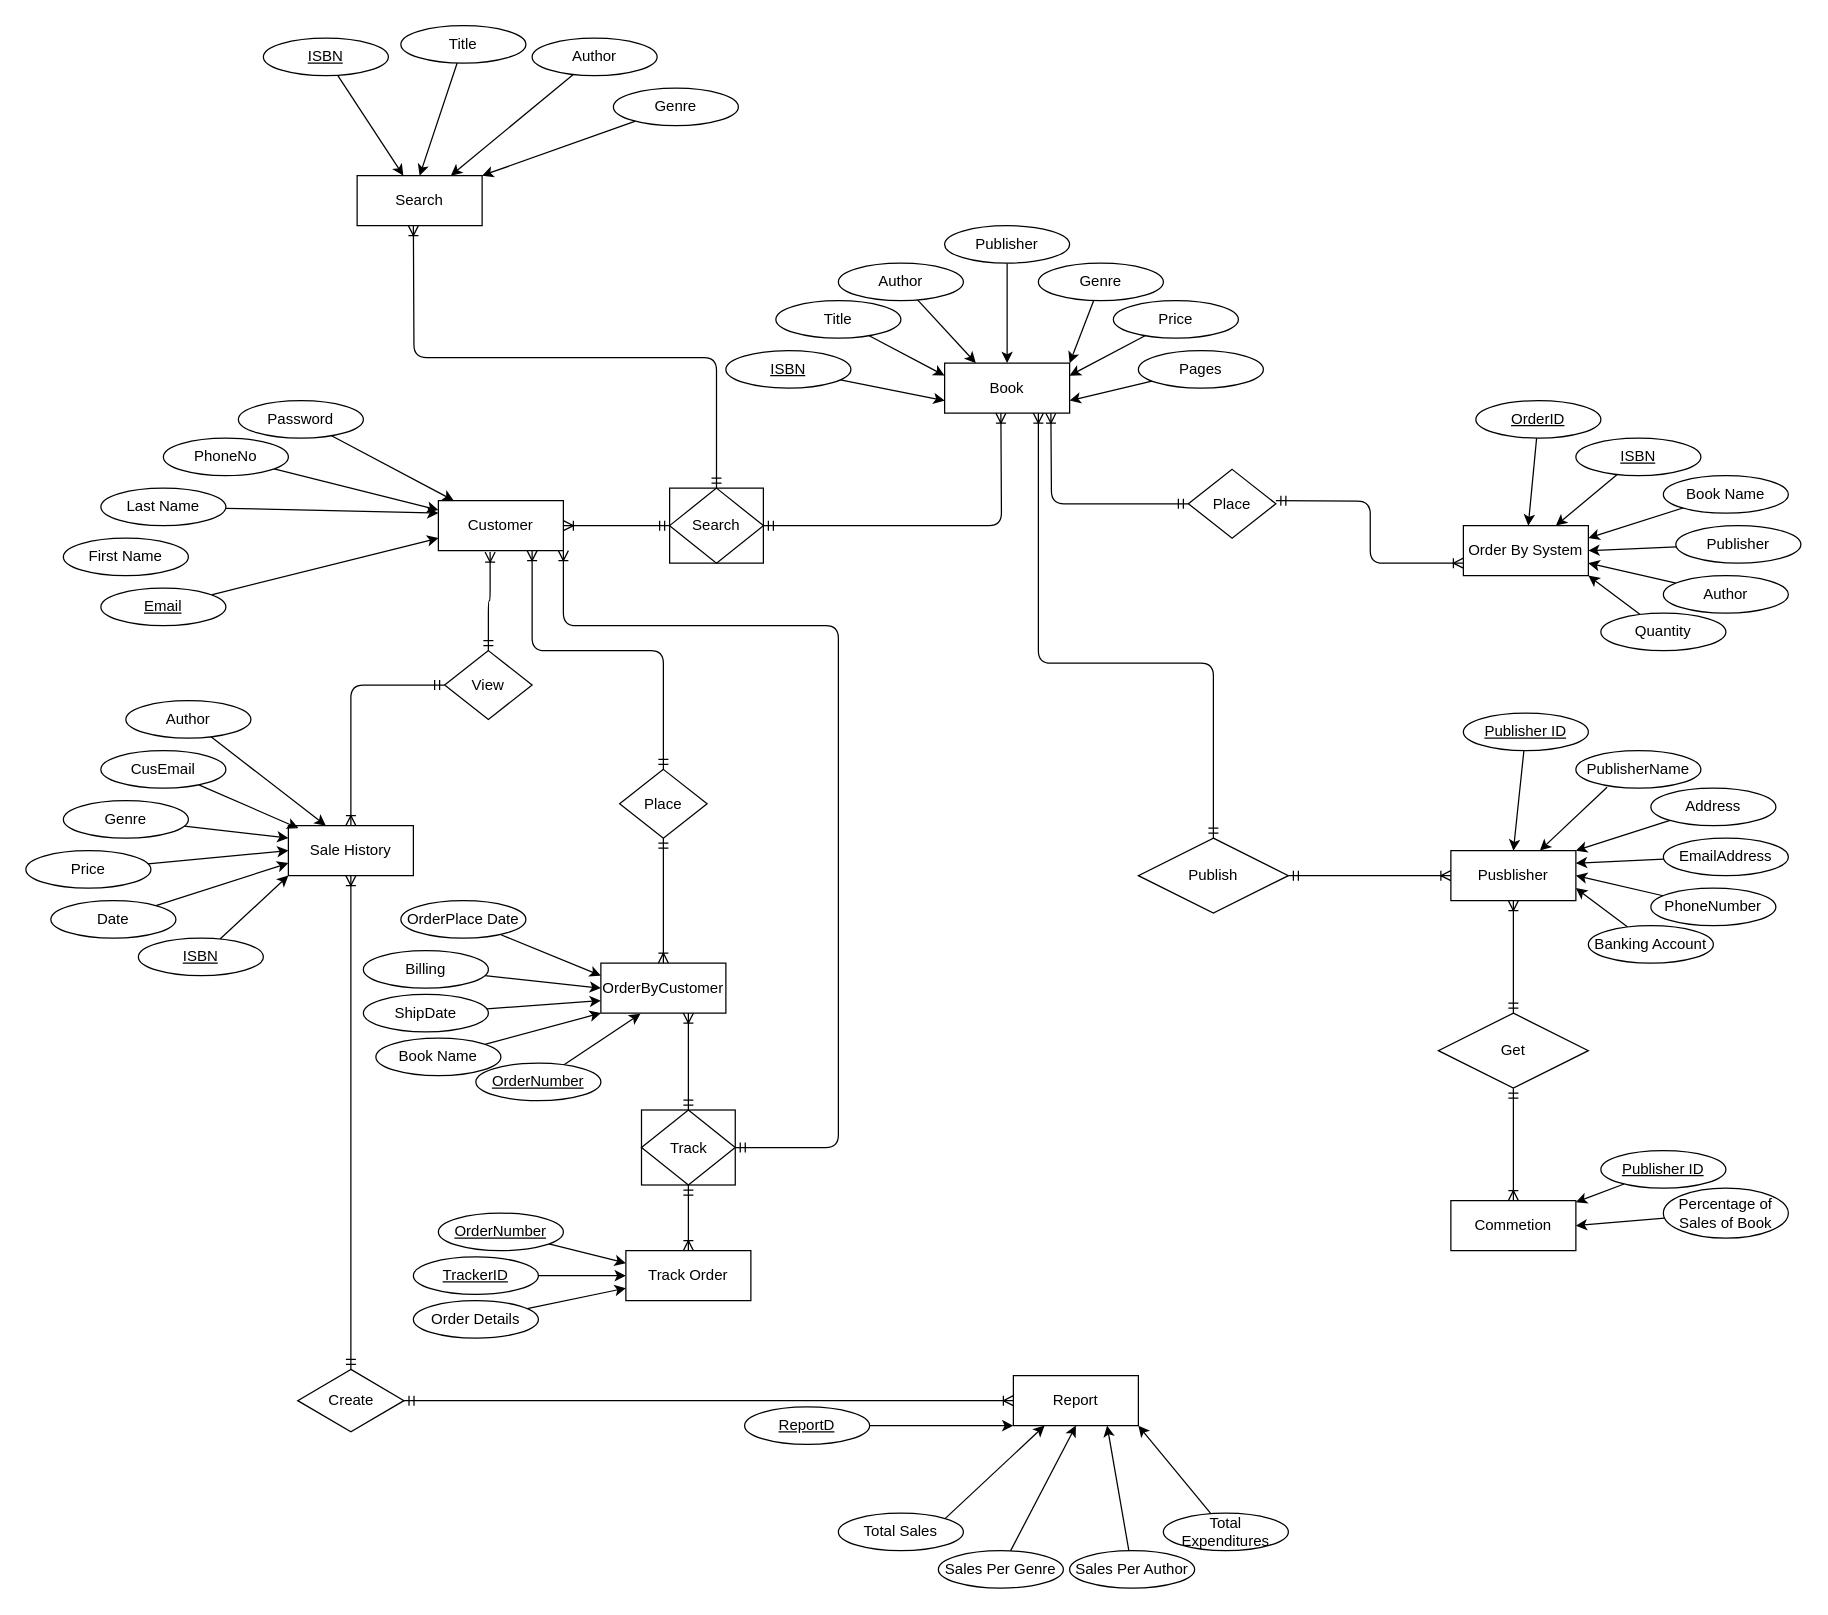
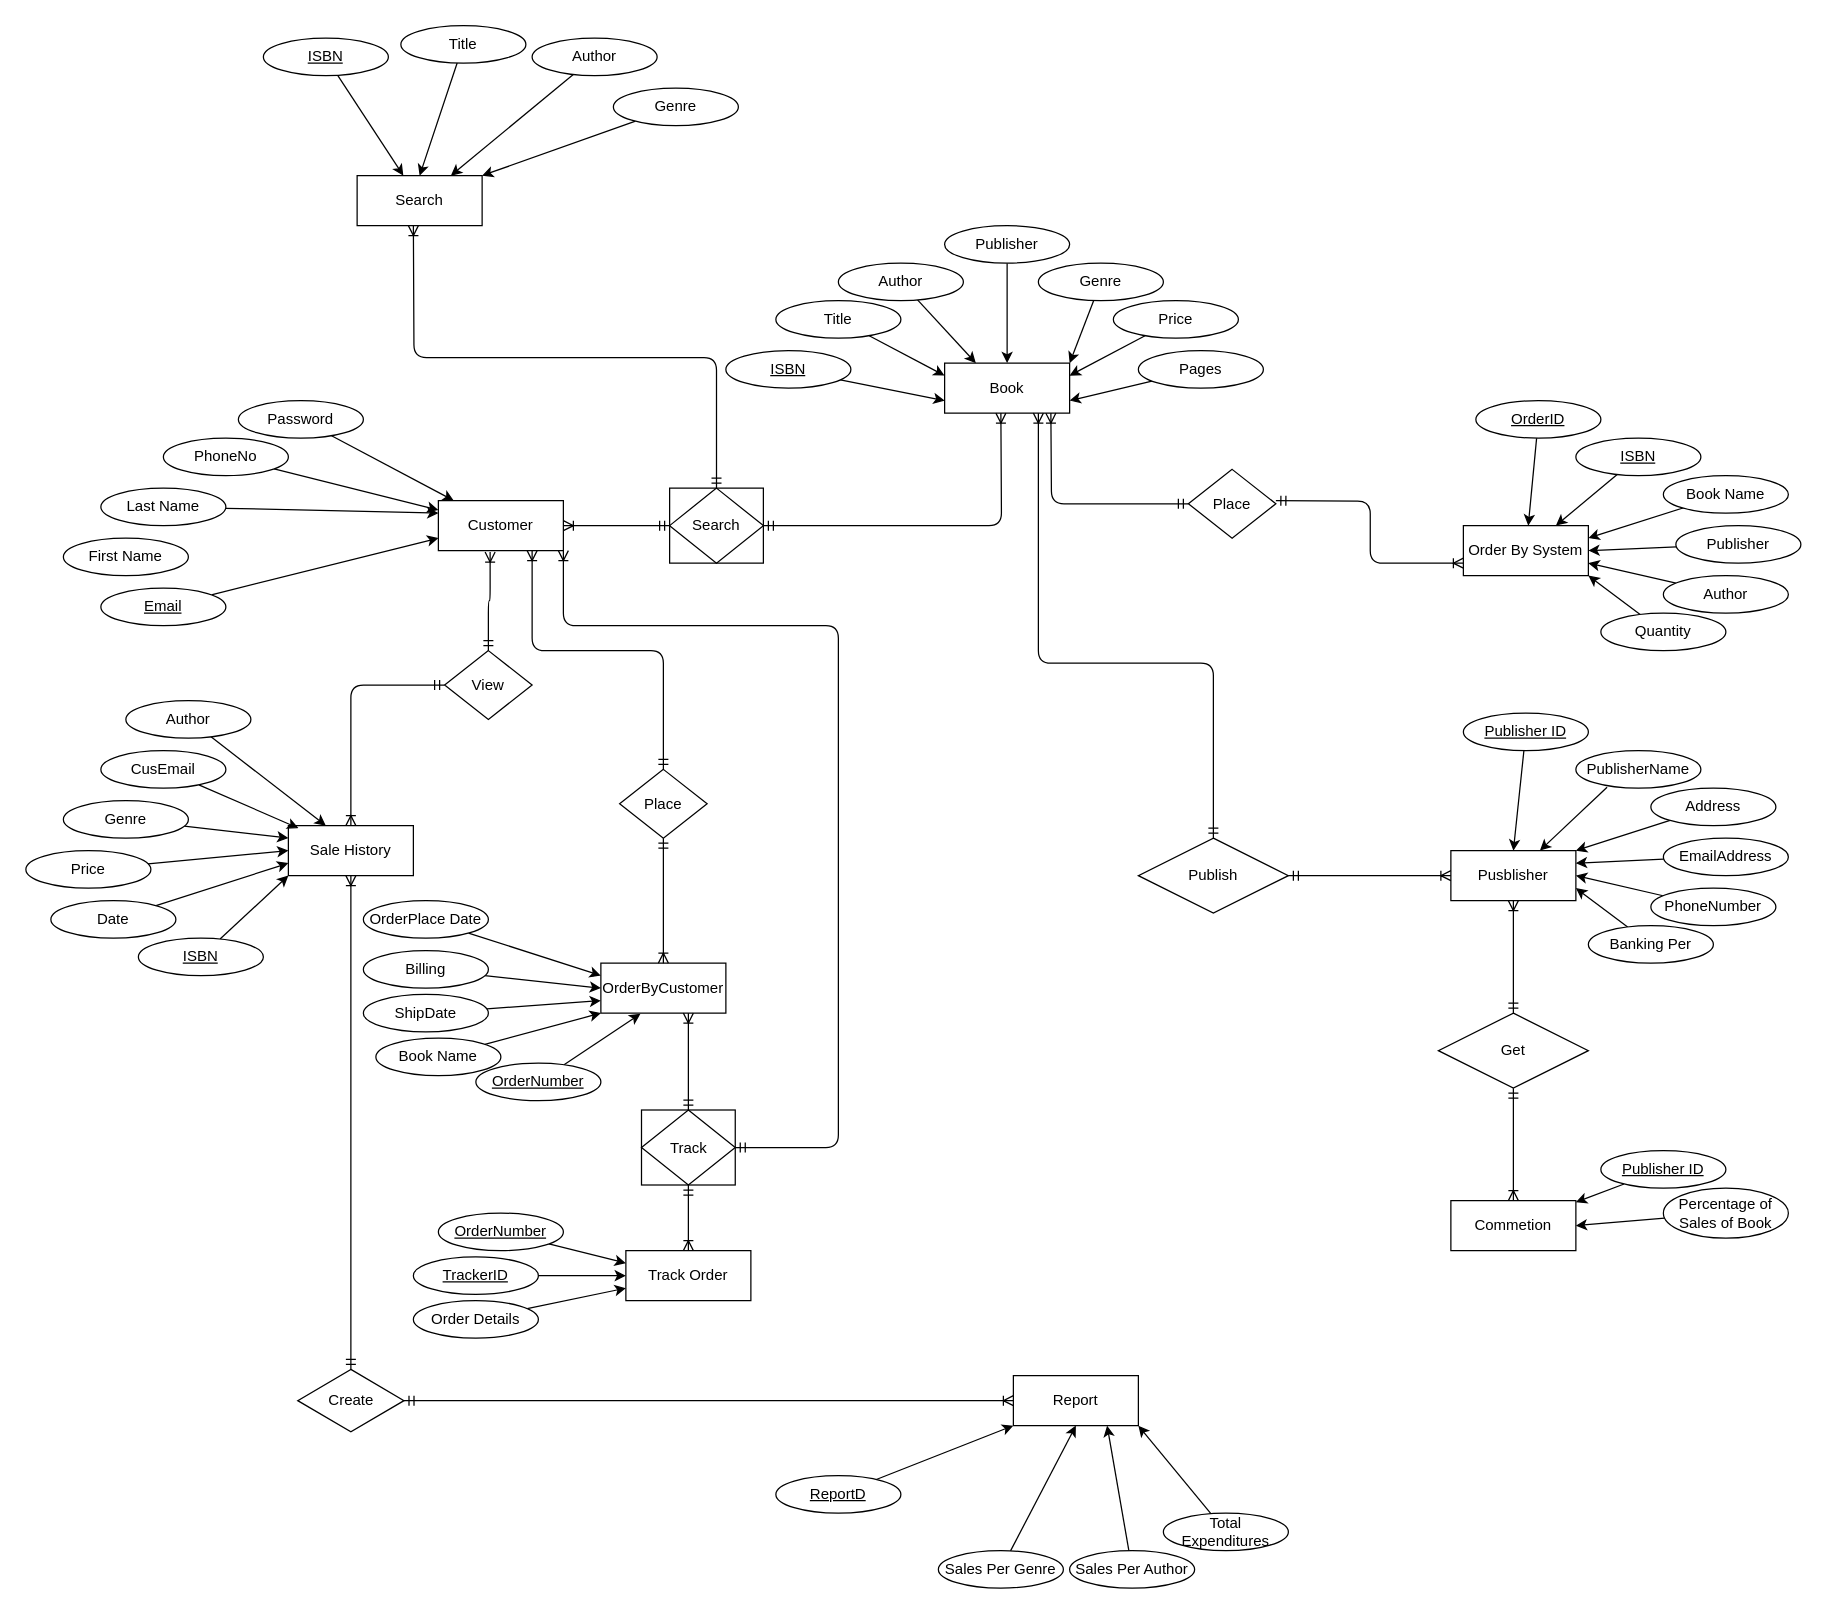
node "OrderPlace Date": moved (463, 919) -> (426, 919)
node "Banking Account": label "Banking Account" -> "Banking Per"
node "ReportD": moved (807, 1426) -> (838, 1494)
edge "Total Sales" -> "Report": removed
node "Total Sales": removed
